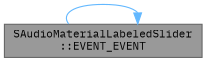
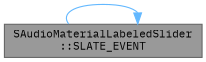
node "SAudioMaterialLabeledSlider ::EVENT_EVENT": label "SAudioMaterialLabeledSlider ::EVENT_EVENT" -> "SAudioMaterialLabeledSlider ::SLATE_EVENT"
